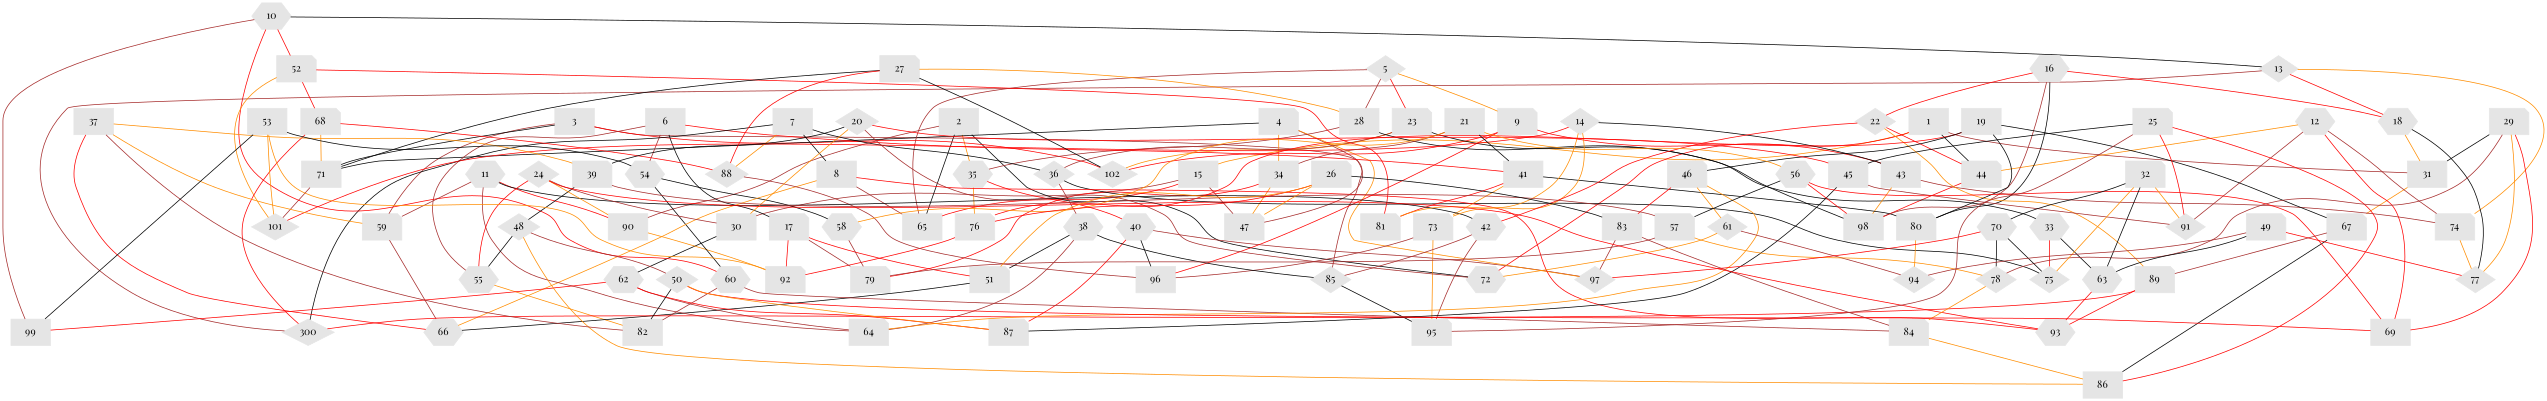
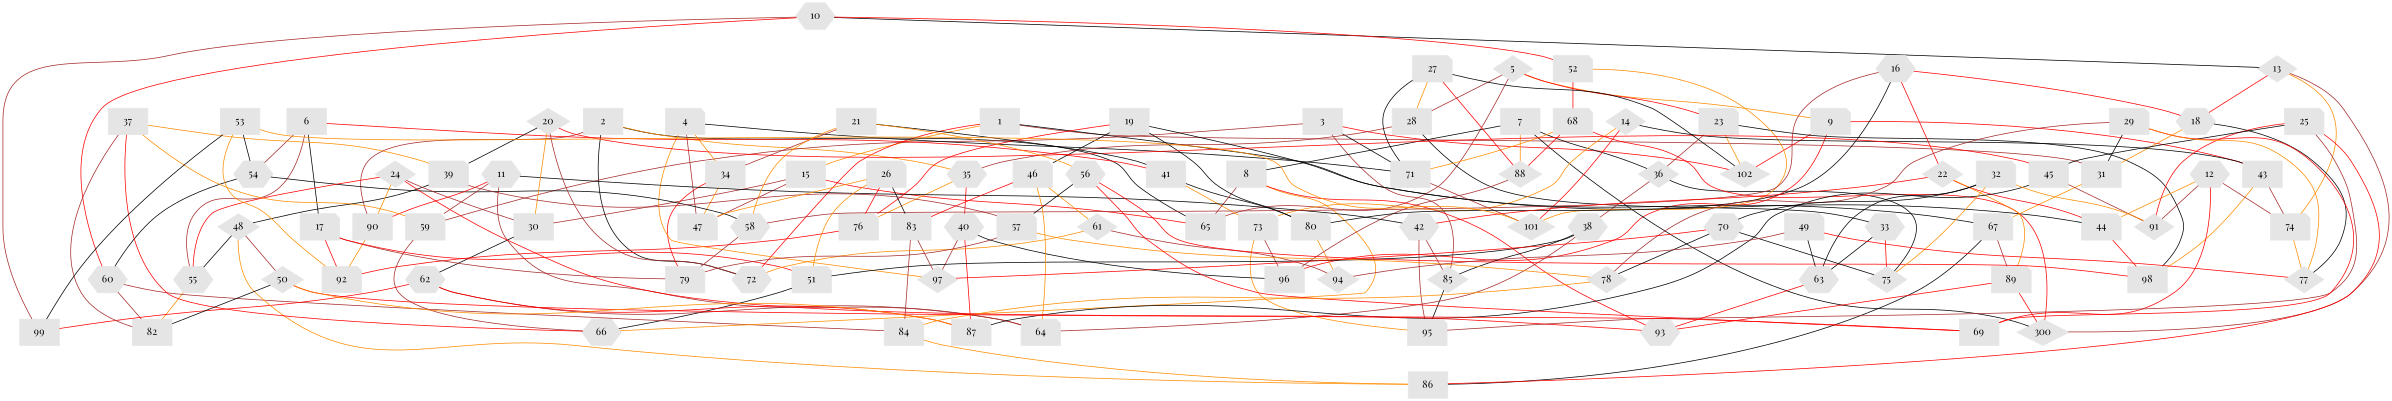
edge "16" -- "98": now "16" -- "58"
node "81": removed
